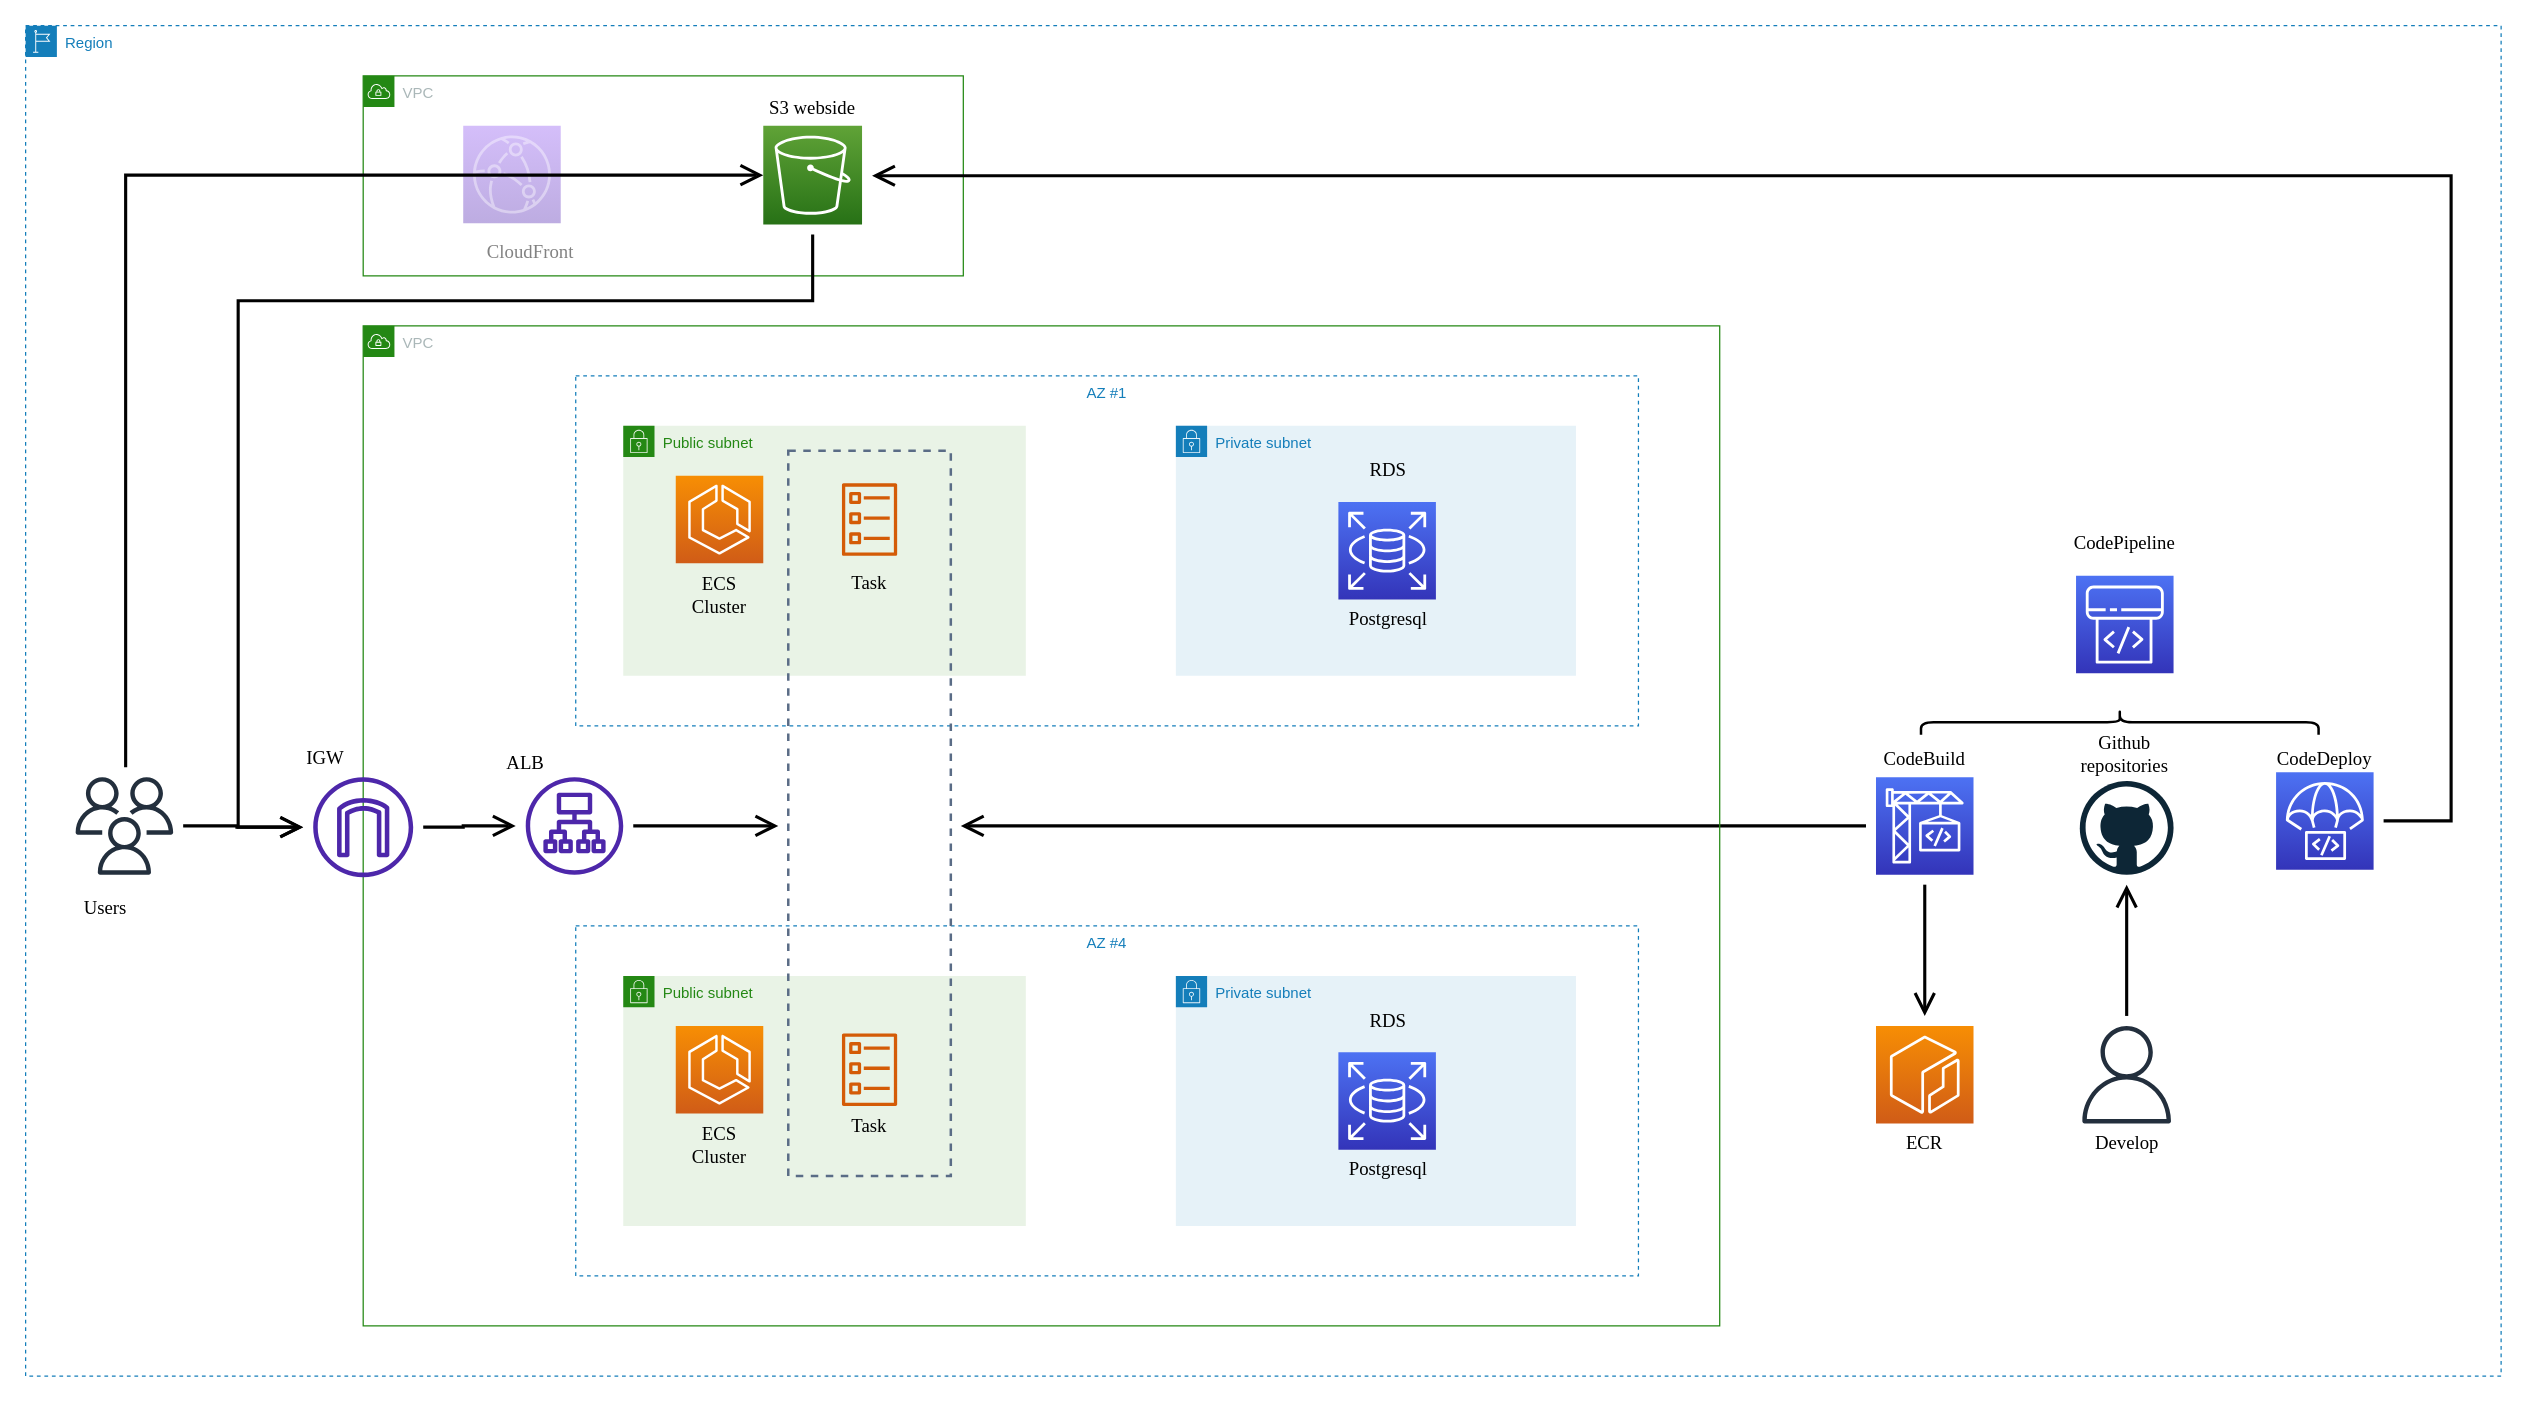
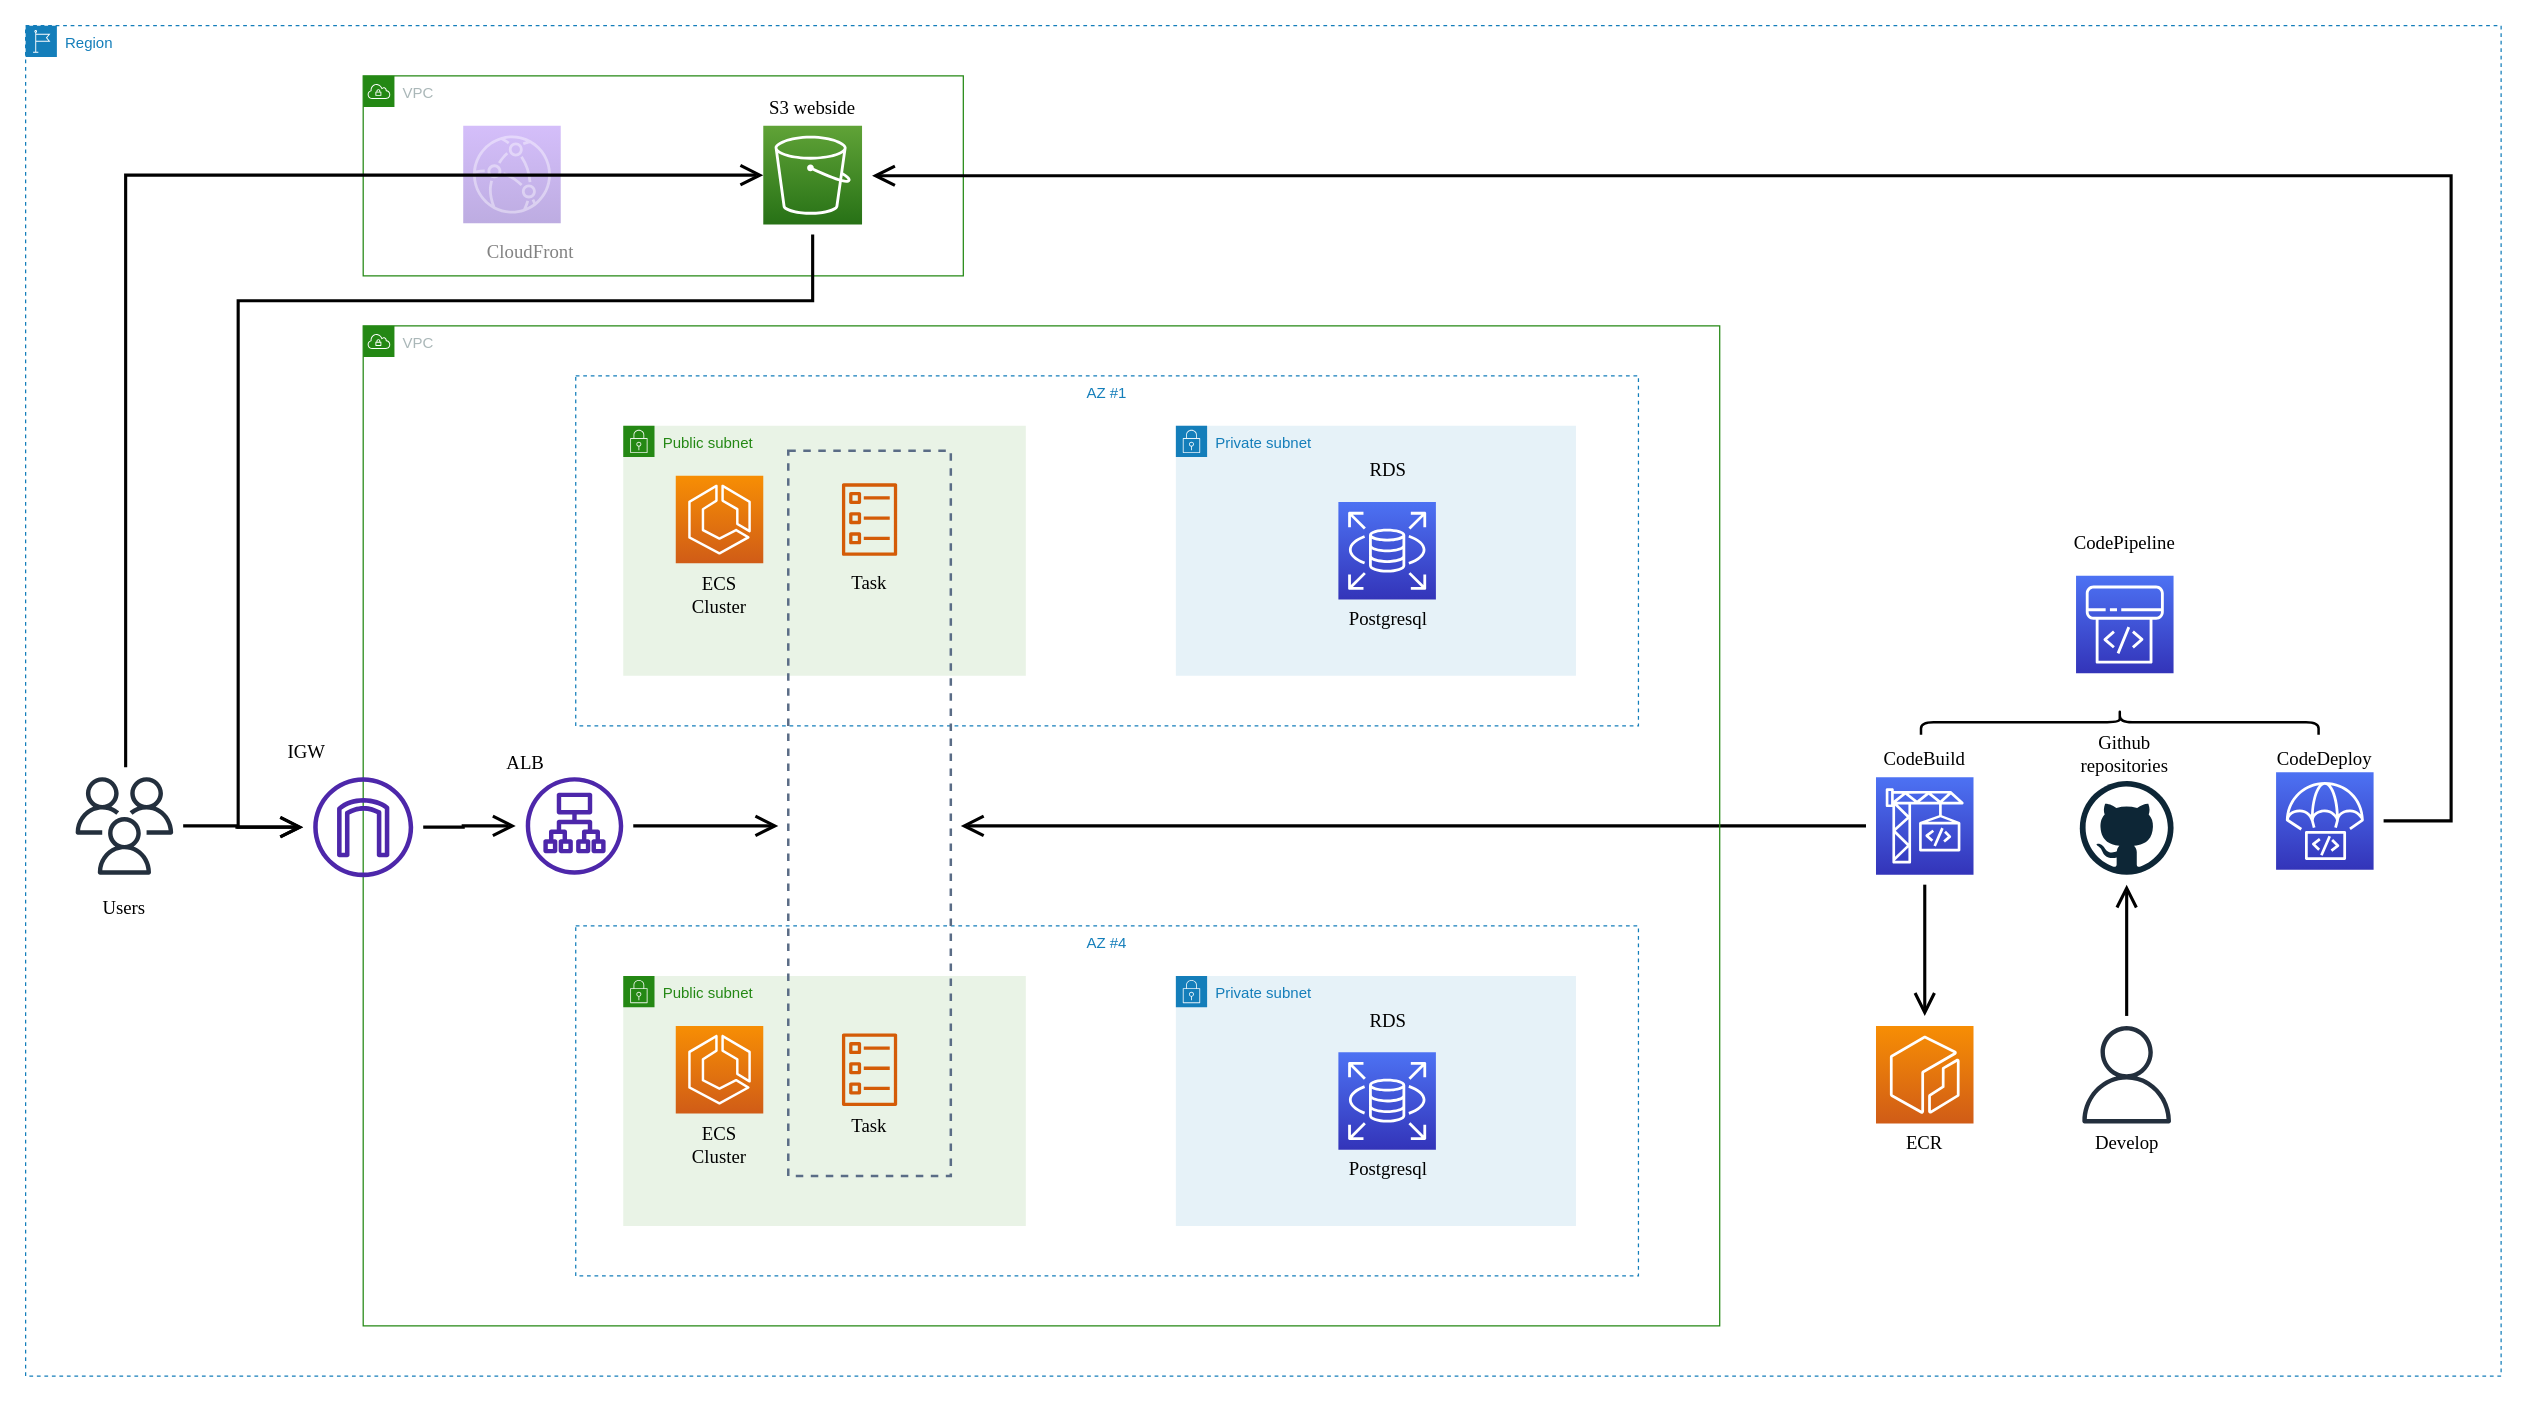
node "IGW": moved (326, 757) -> (307, 751)
node "Users": moved (106, 907) -> (124, 907)
